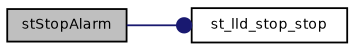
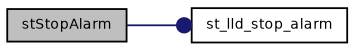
node "st_lld_stop_stop": label "st_lld_stop_stop" -> "st_lld_stop_alarm"
